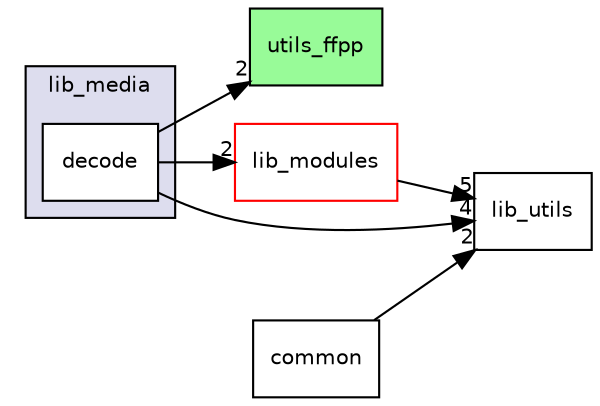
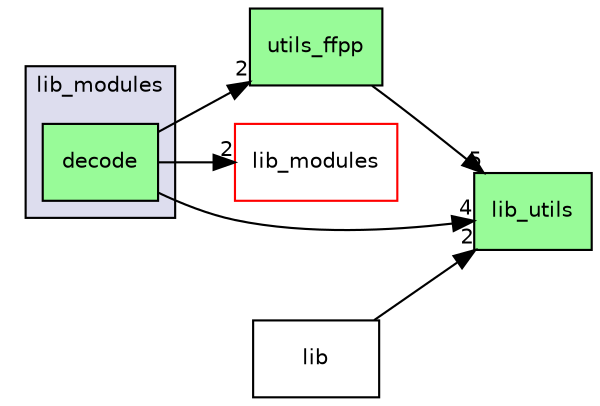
cluster "lib_media": label "lib_media" -> "lib_modules"
node "decode": fillcolor white -> palegreen
edge "lib_modules" -> "lib_utils": now "utils_ffpp" -> "lib_utils"
node "lib_utils": fillcolor white -> palegreen
node "common": label "common" -> "lib"
